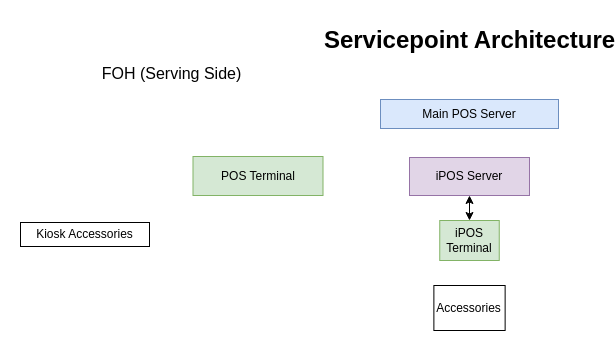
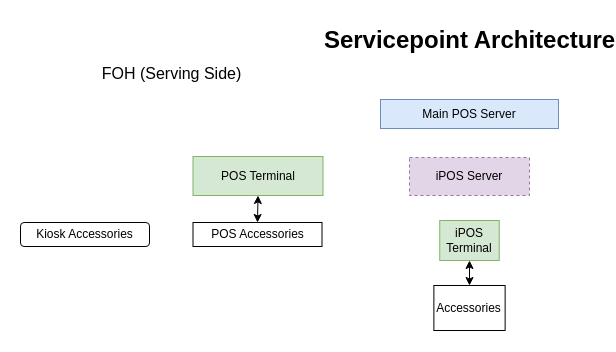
node "iPOS Server": style solid -> dashed
edge "iPOS Server" -- "iPOS Terminal": removed
edge "POS Terminal" -- "POS Accessories": added
node "Kiosk Accessories": shape rectangle -> rounded rectangle
node "POS Accessories": added
edge "iPOS Terminal" -- "Accessories": added
